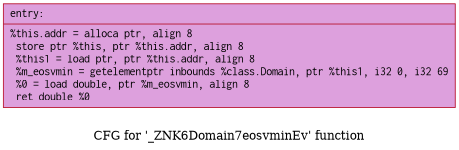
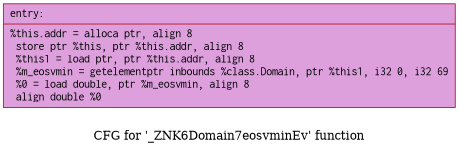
node "entry:": text "ret double %0" -> "align double %0"
